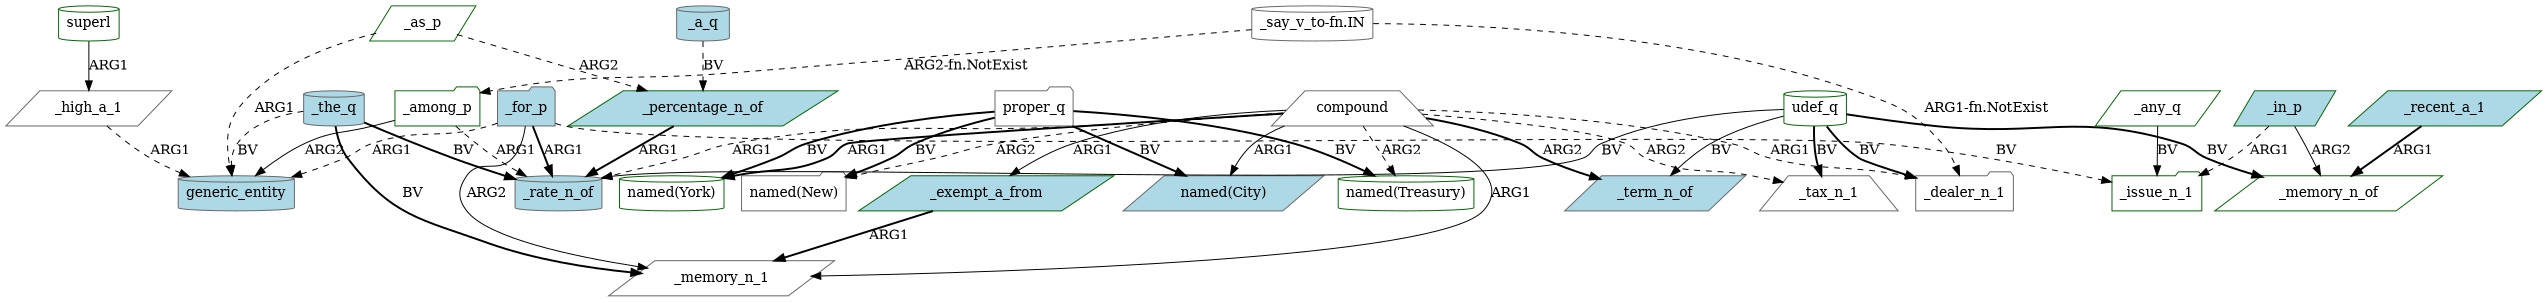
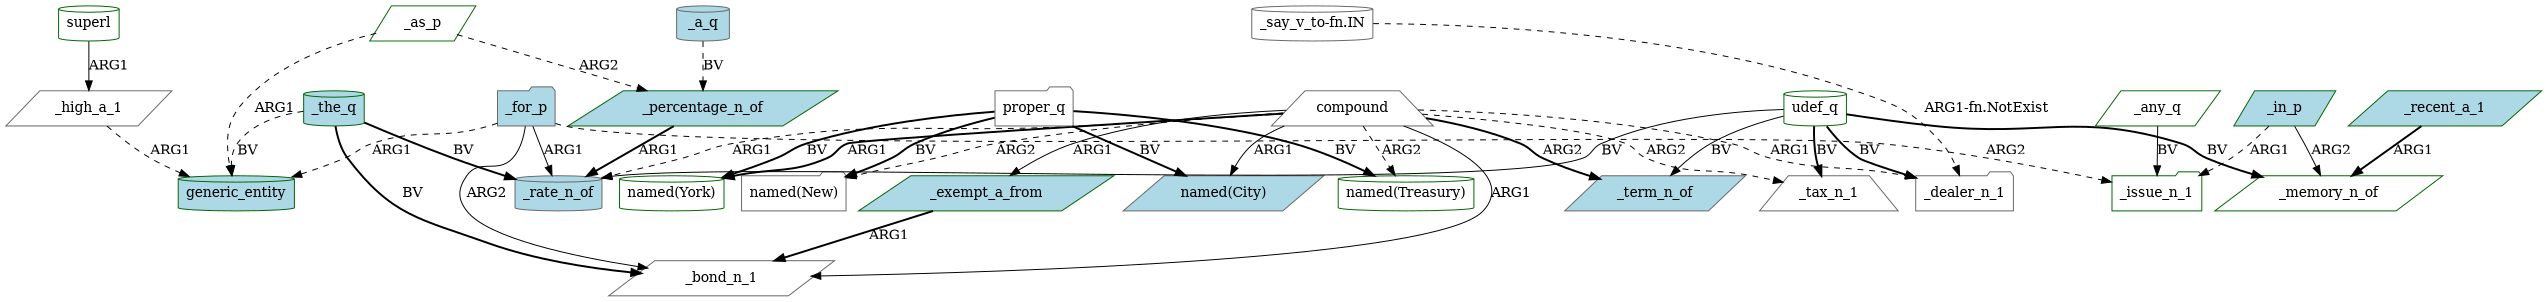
node "_the_q": color gray40 -> darkgreen
node "_among_p": removed
edge "_for_p" -> "_rate_n_of": style bold -> solid
edge "_for_p" -> "_issue_n_1": label "BV" -> "ARG2"
node "generic_entity": color gray40 -> darkgreen
node "_memory_n_1": label "_memory_n_1" -> "_bond_n_1"
